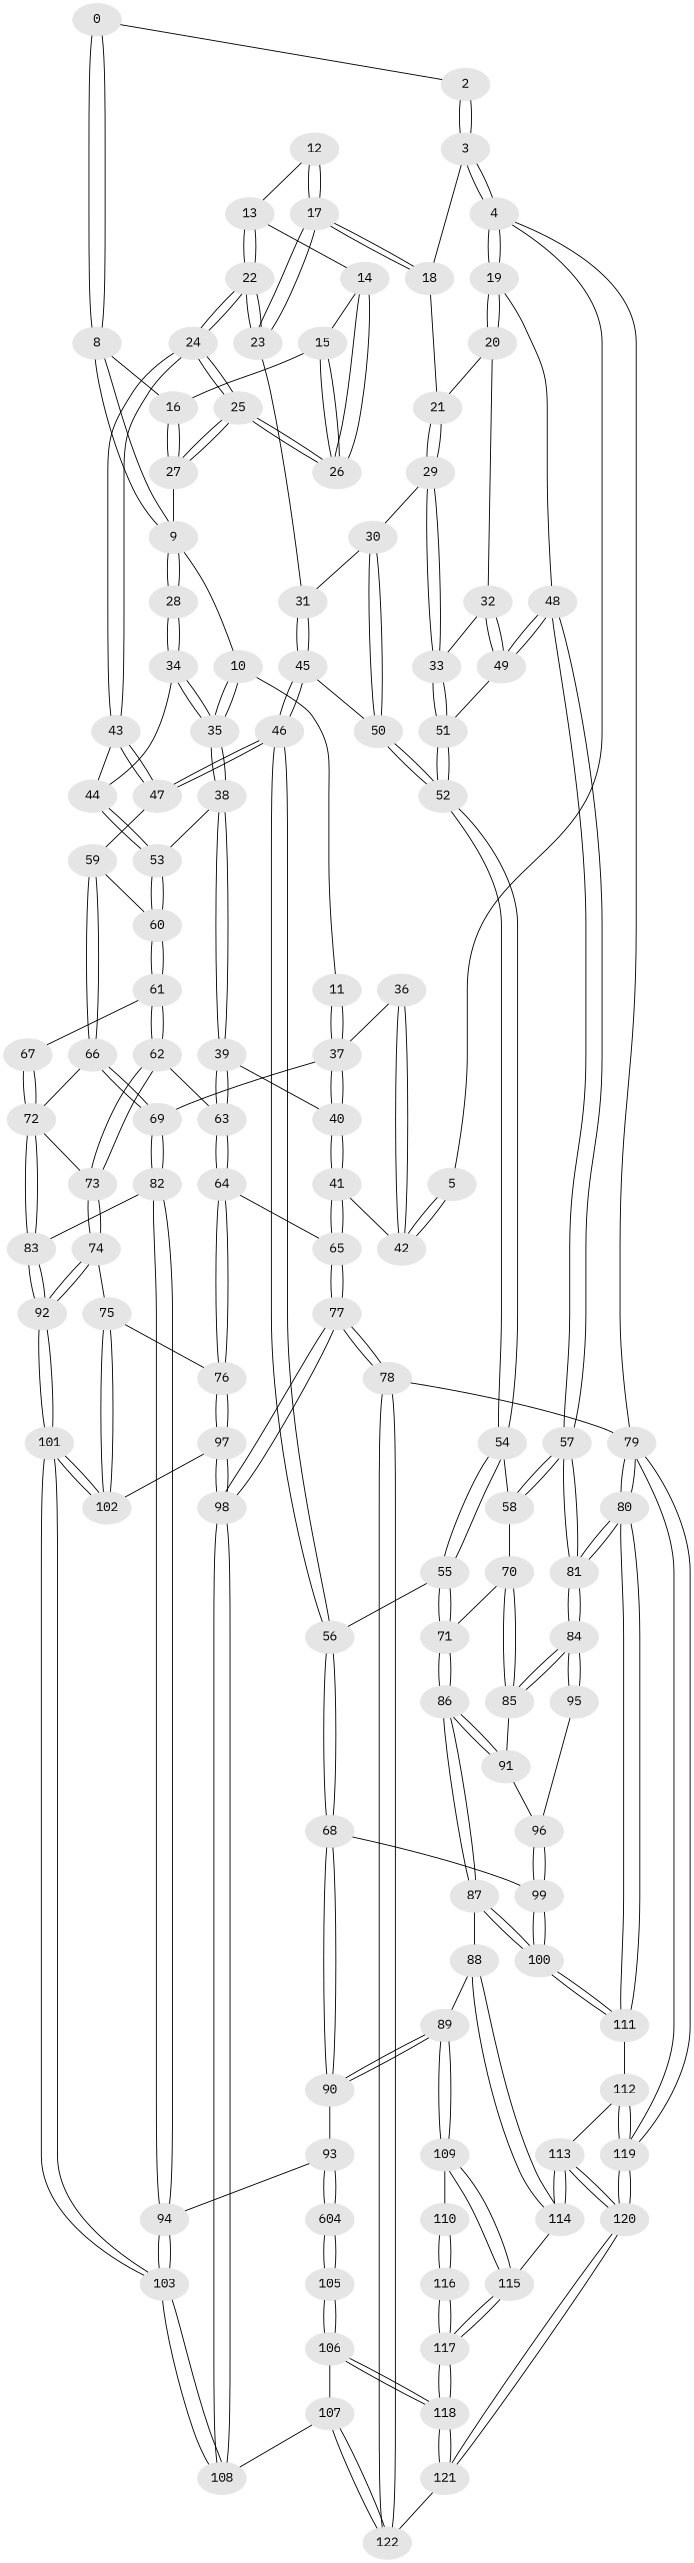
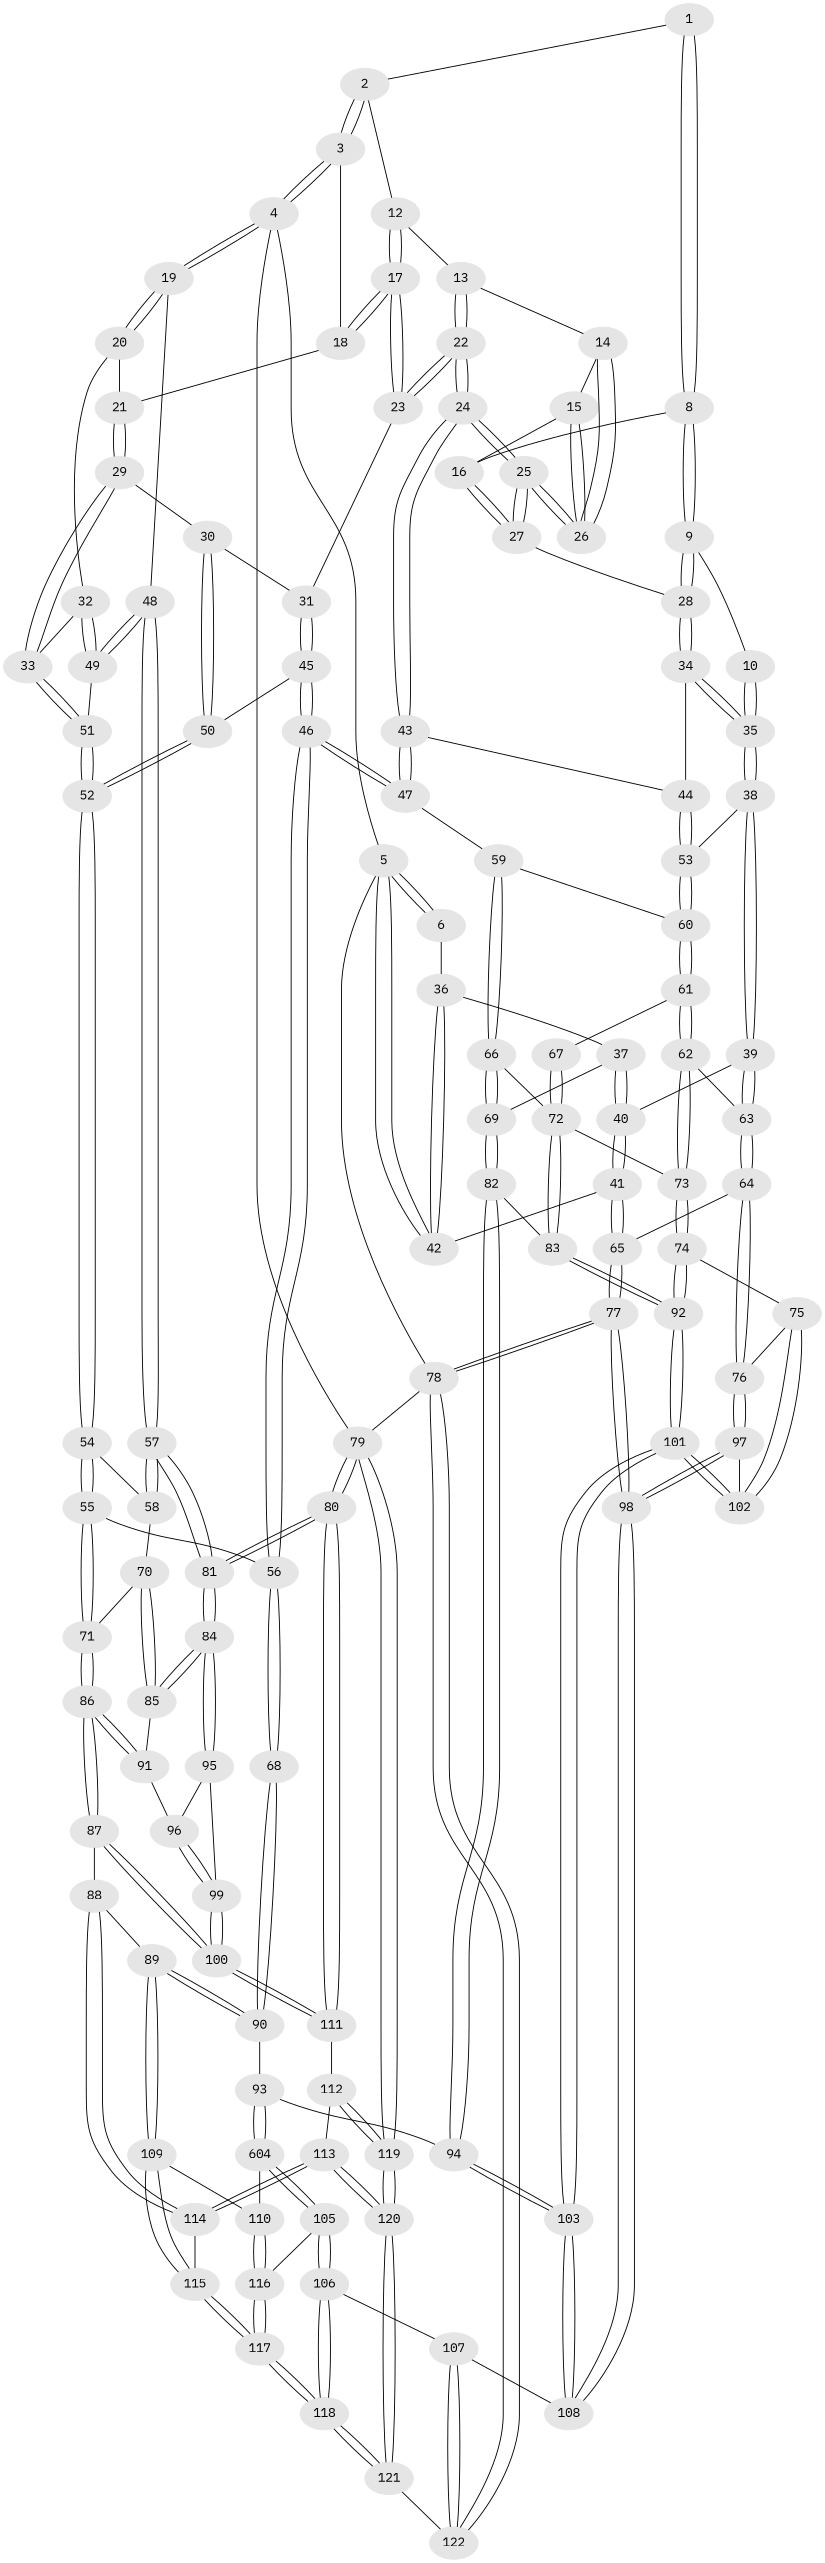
node "0": label "0" -> "1"
edge "2" -- "12": added
edge "27" -- "9": now "27" -- "28"
node "6": added
node "11": removed
edge "5" -- "78": added
edge "68" -- "99": now "95" -- "99"
edge "604" -- "110": added
edge "105" -- "116": added
